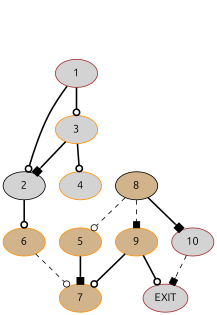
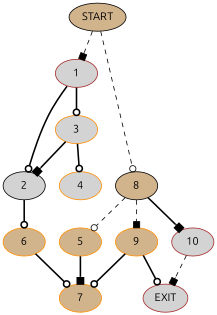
node "START": added
edge "6" -> "7": style dashed -> bold
